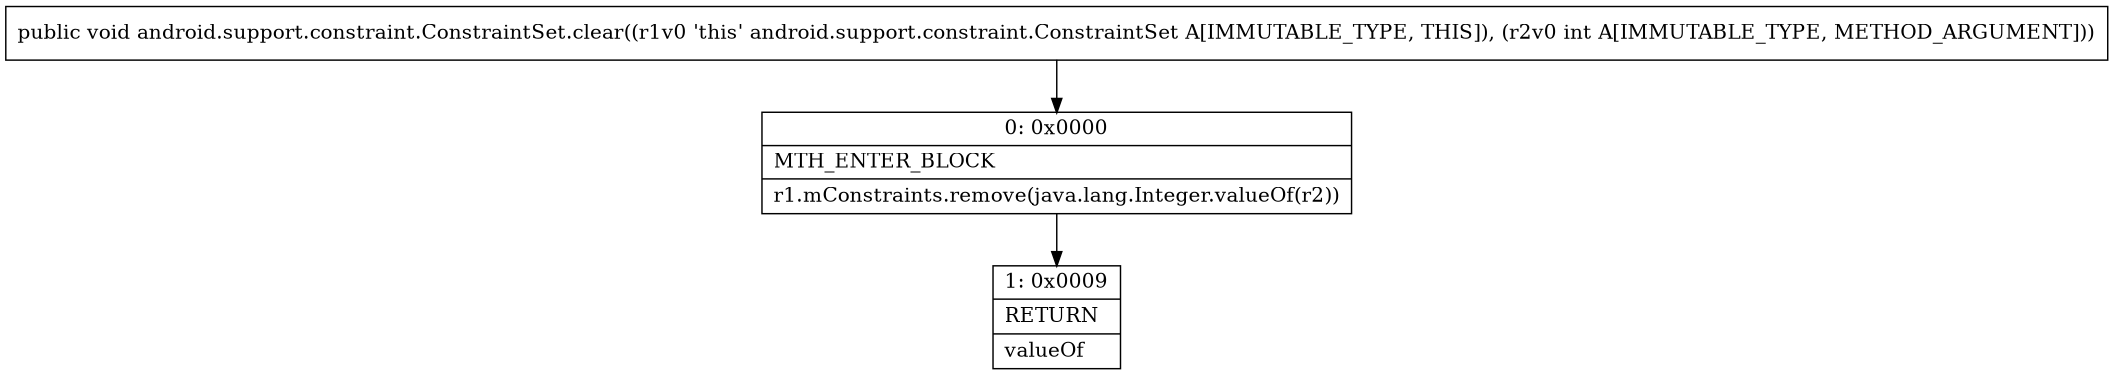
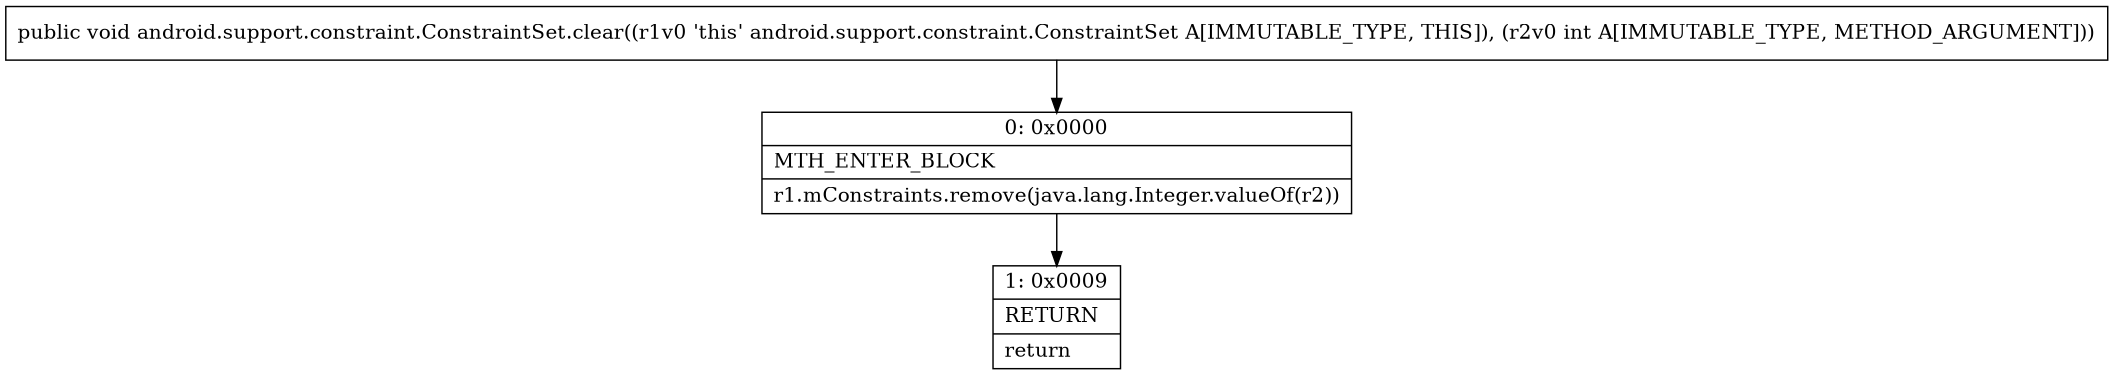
node "1: 0x0009": text "valueOf" -> "return"
